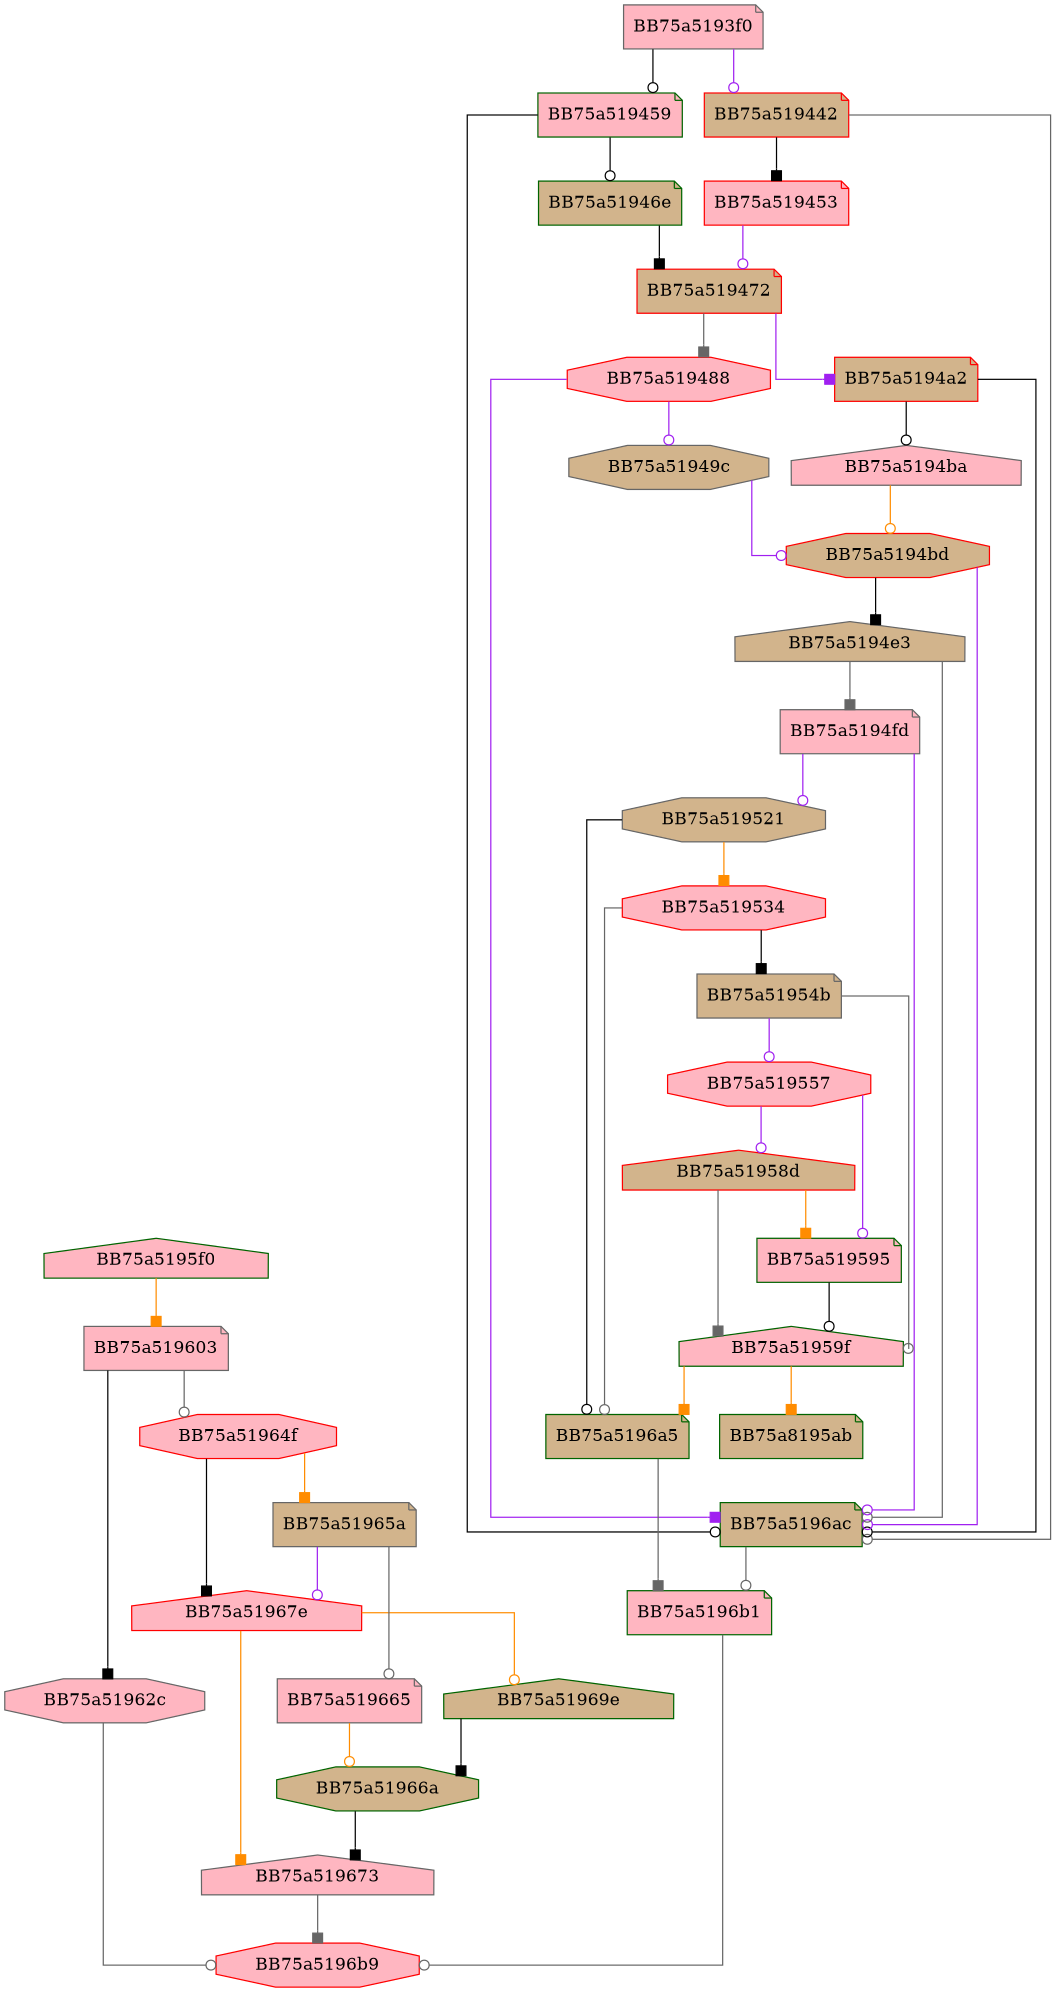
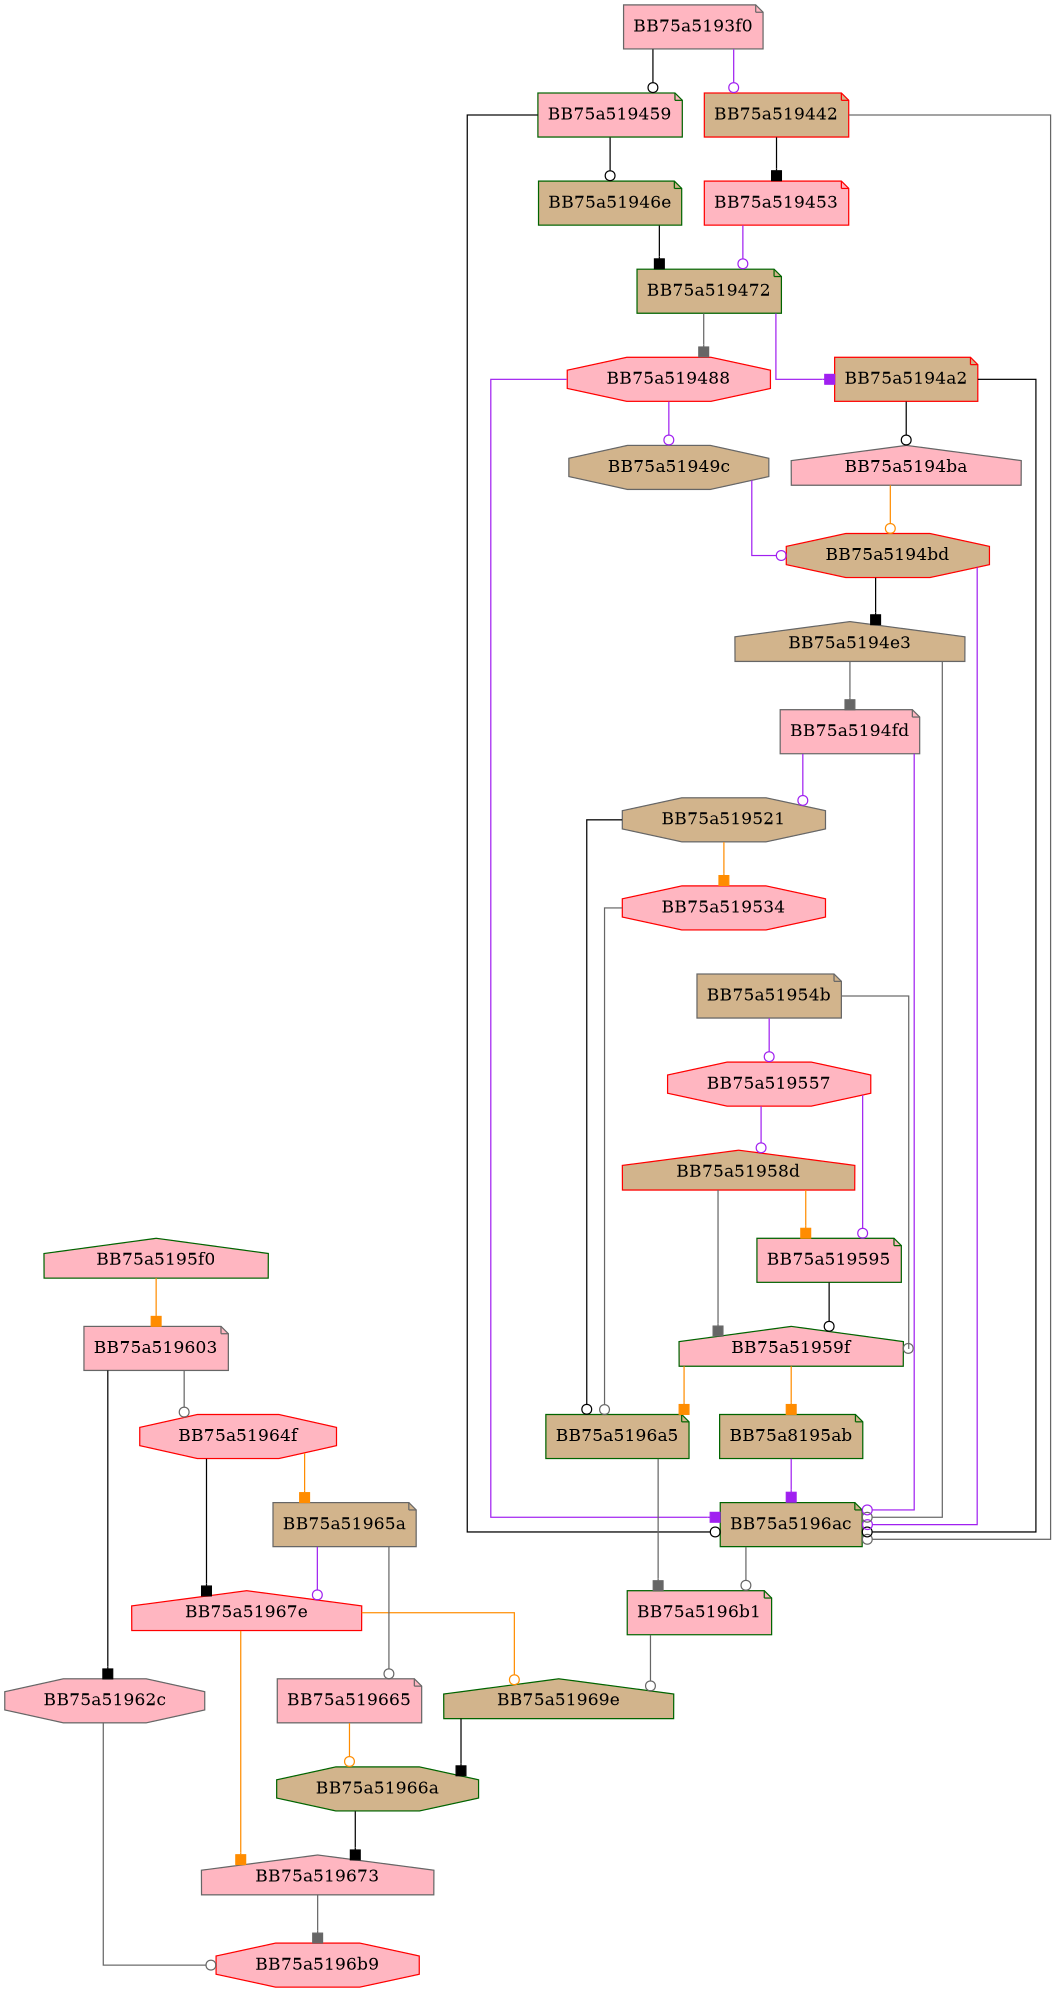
node "BB75a519472": color red -> darkgreen
edge "BB75a519534" -> "BB75a51954b": removed
edge "BB75a8195ab" -> "BB75a5196ac": added
edge "BB75a5196b1" -> "BB75a5196b9": now "BB75a5196b1" -> "BB75a51969e"
